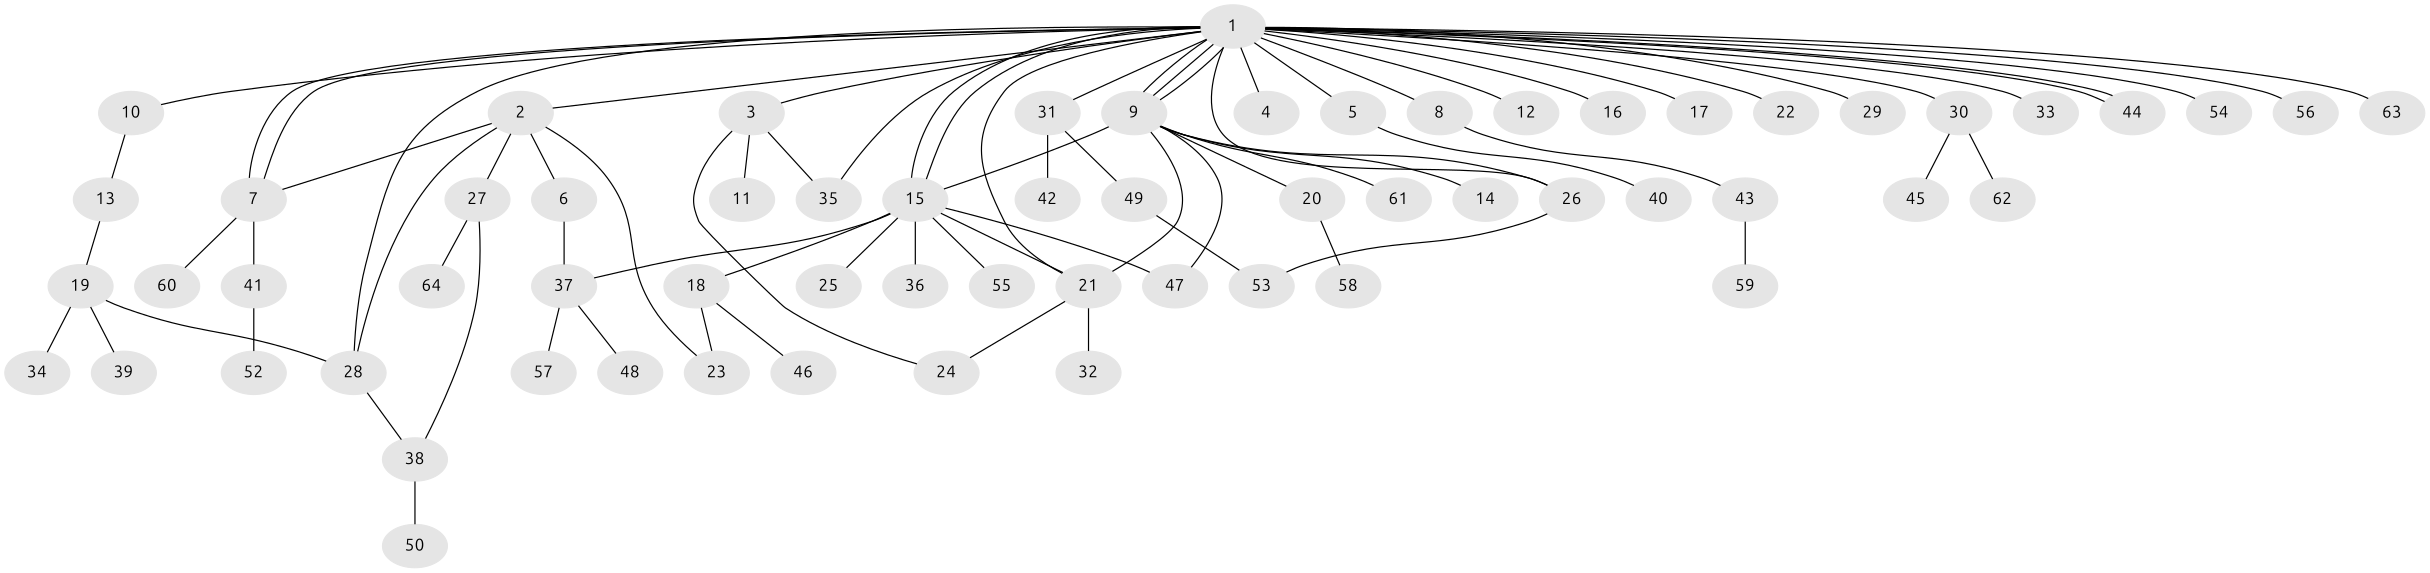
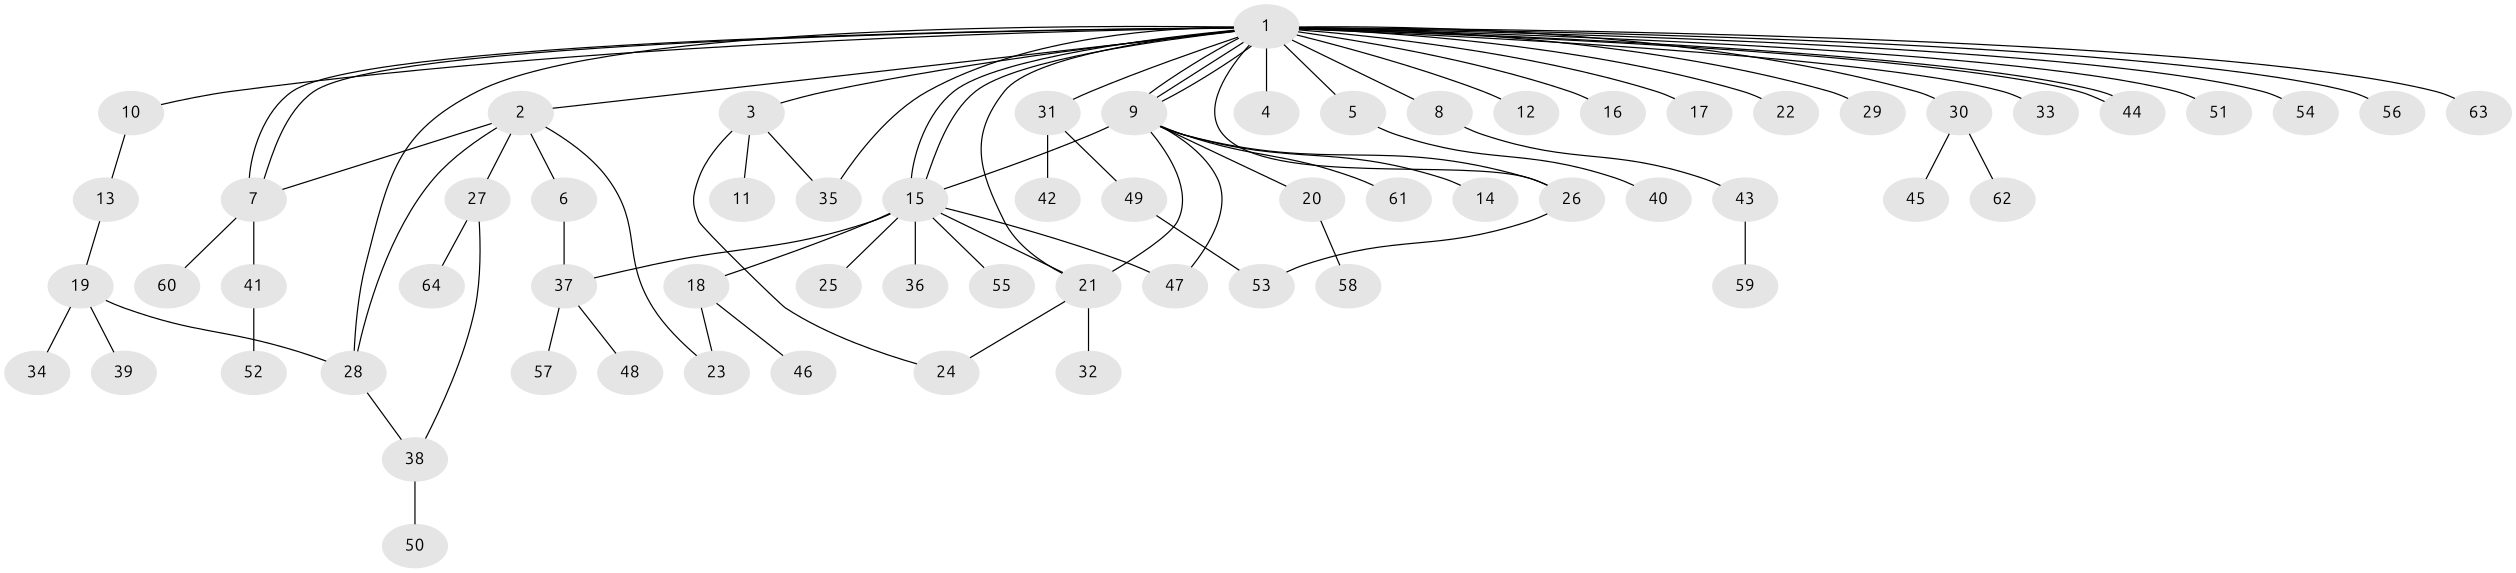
node "51": added
